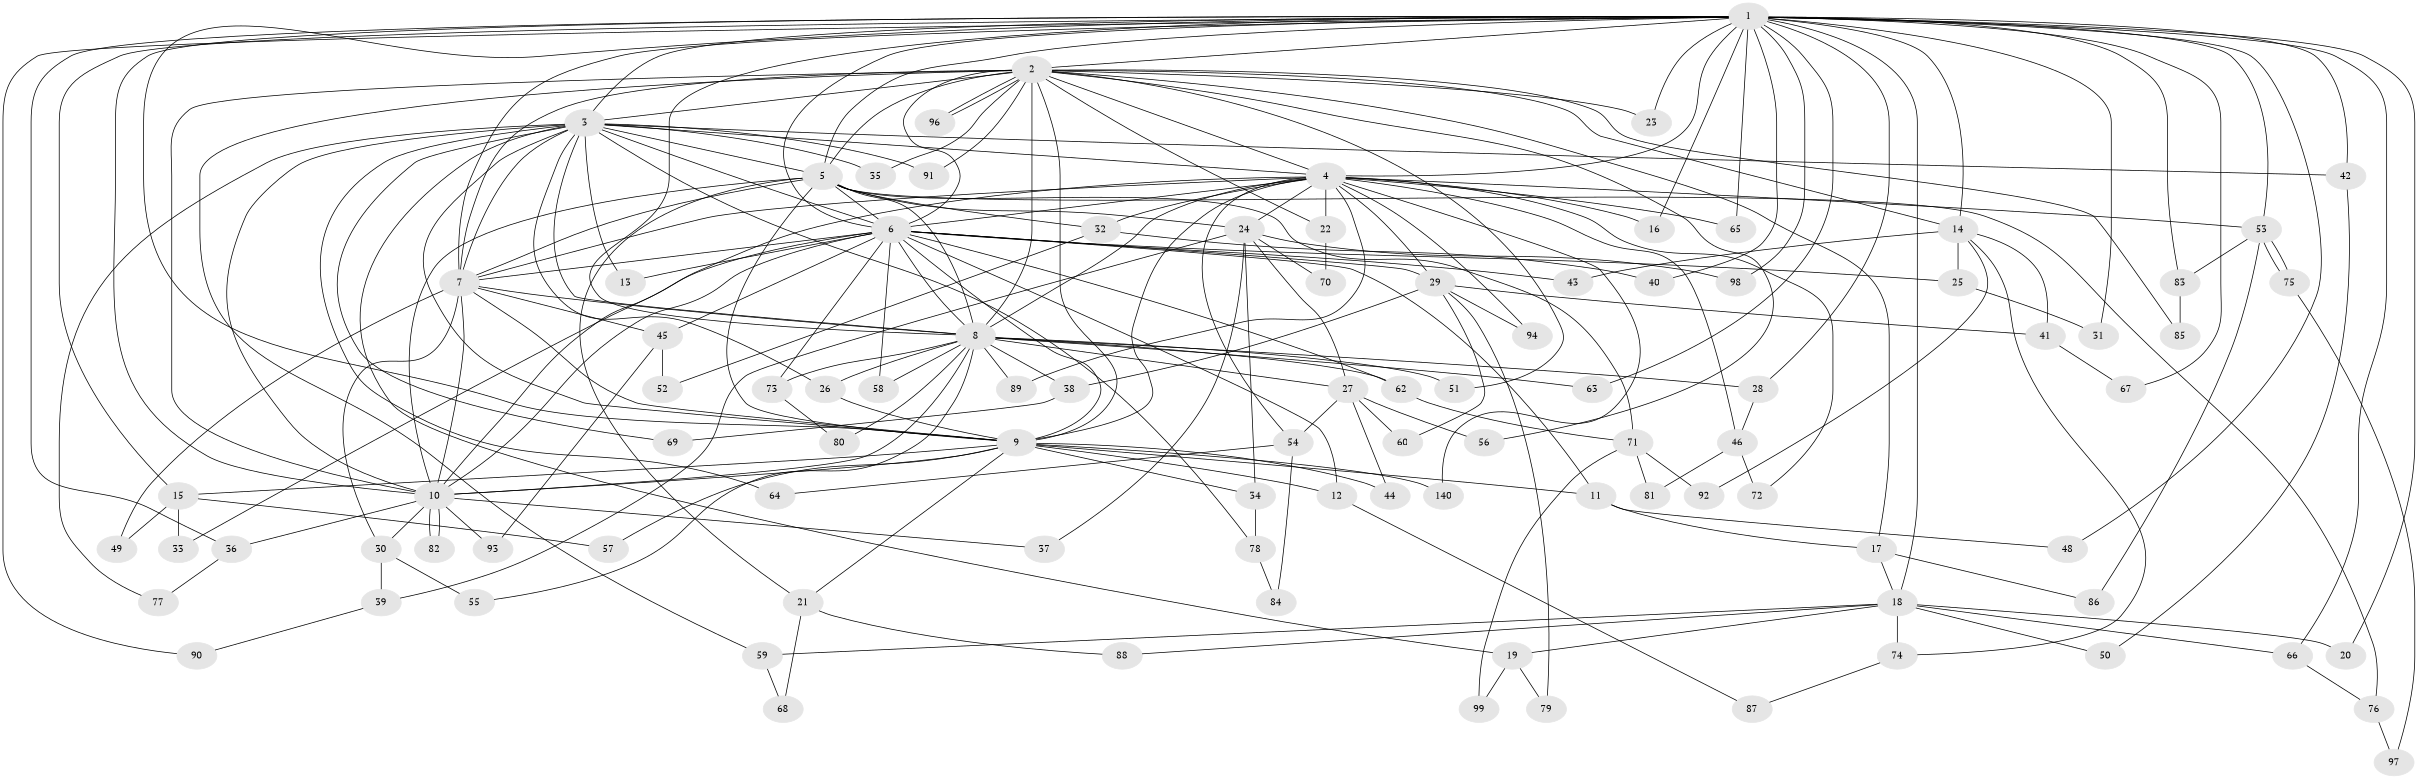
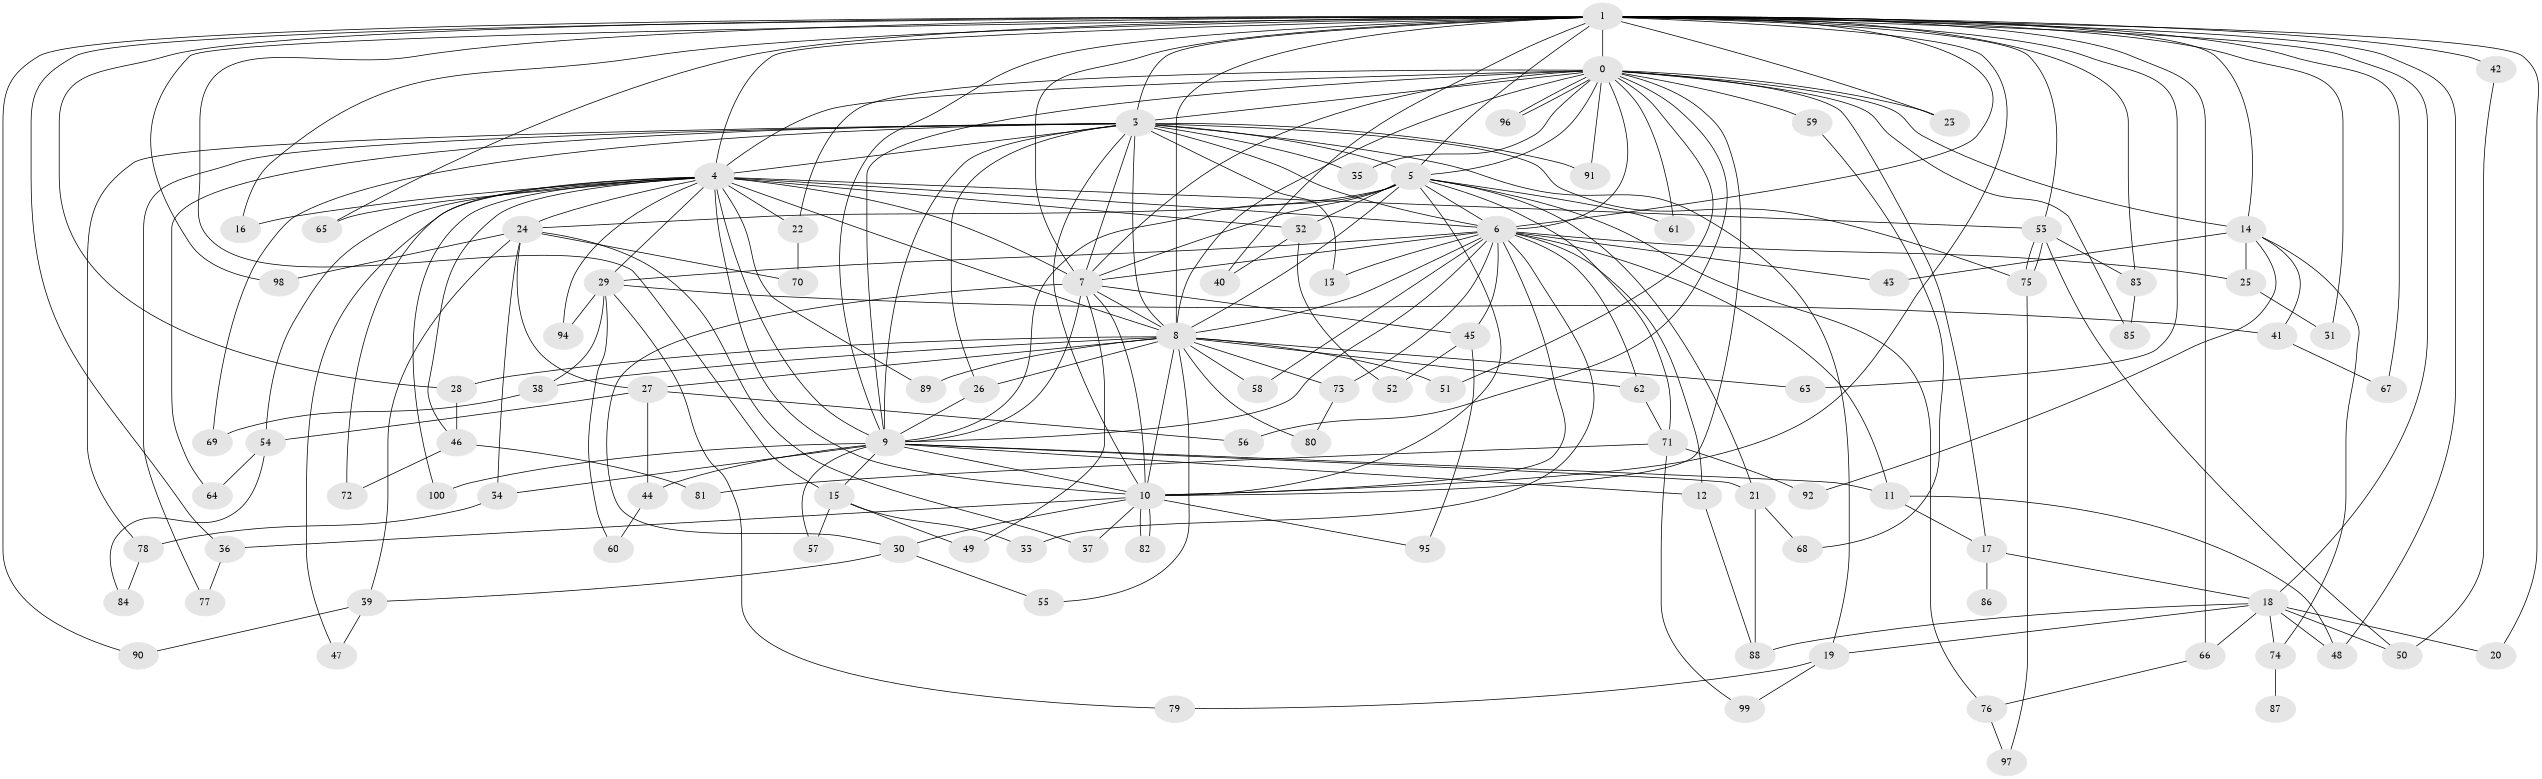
node "2": label "2" -> "0"
edge "3" -- "42": now "3" -- "75"
node "61": added
edge "27" -- "60": now "44" -- "60"
edge "53" -- "86": now "53" -- "50"
node "140": label "140" -> "100"
node "93": label "93" -> "95"
edge "12" -- "87": now "12" -- "88"
edge "18" -- "59": now "18" -- "48"
node "47": added
